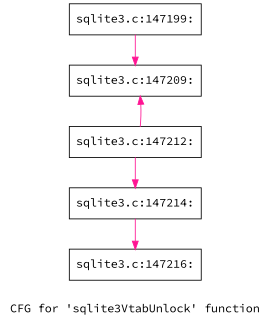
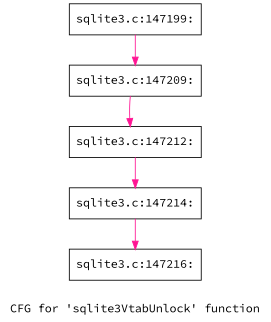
edge "sqlite3.c:147212:" -> "sqlite3.c:147209:": reversed
